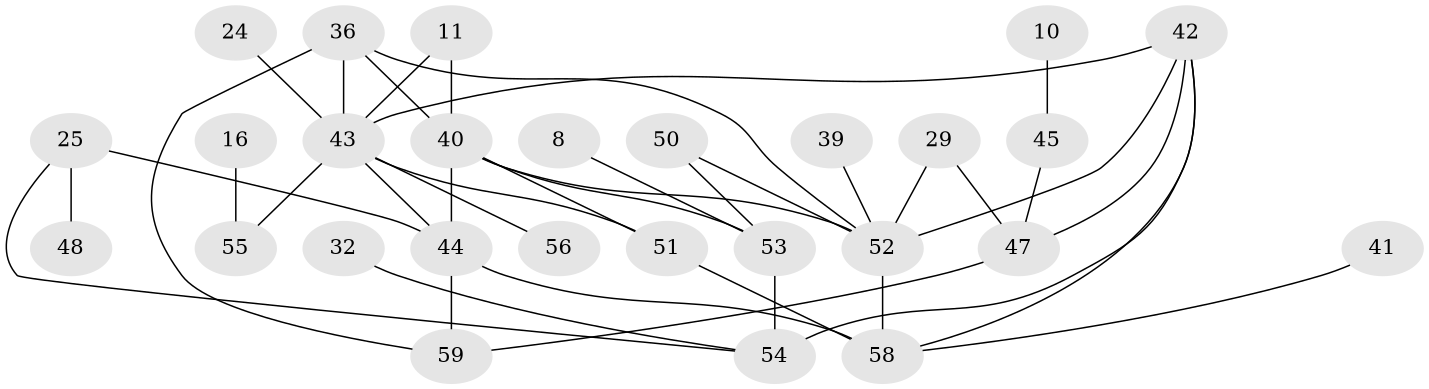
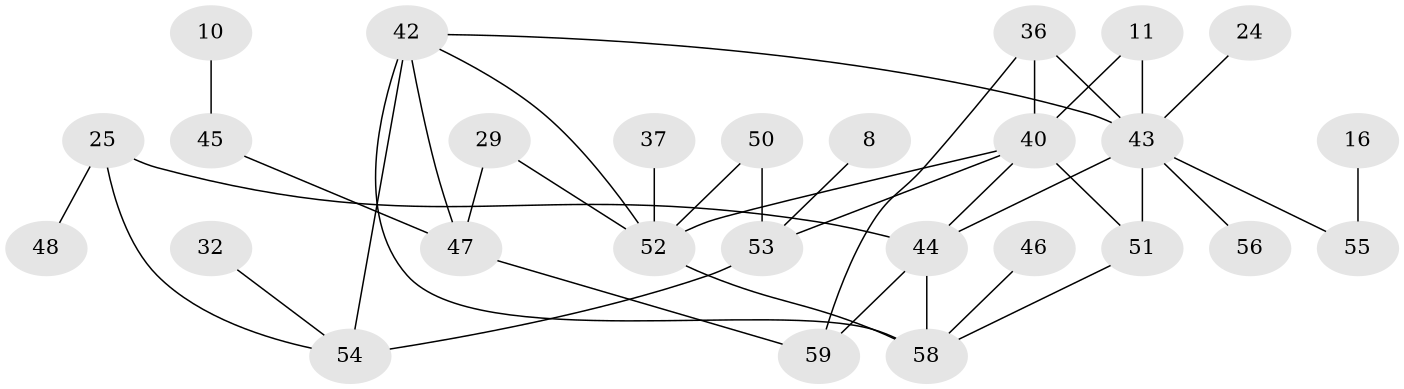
edge "36" -- "52": removed
node "39": label "39" -> "37"
node "41": label "41" -> "46"
